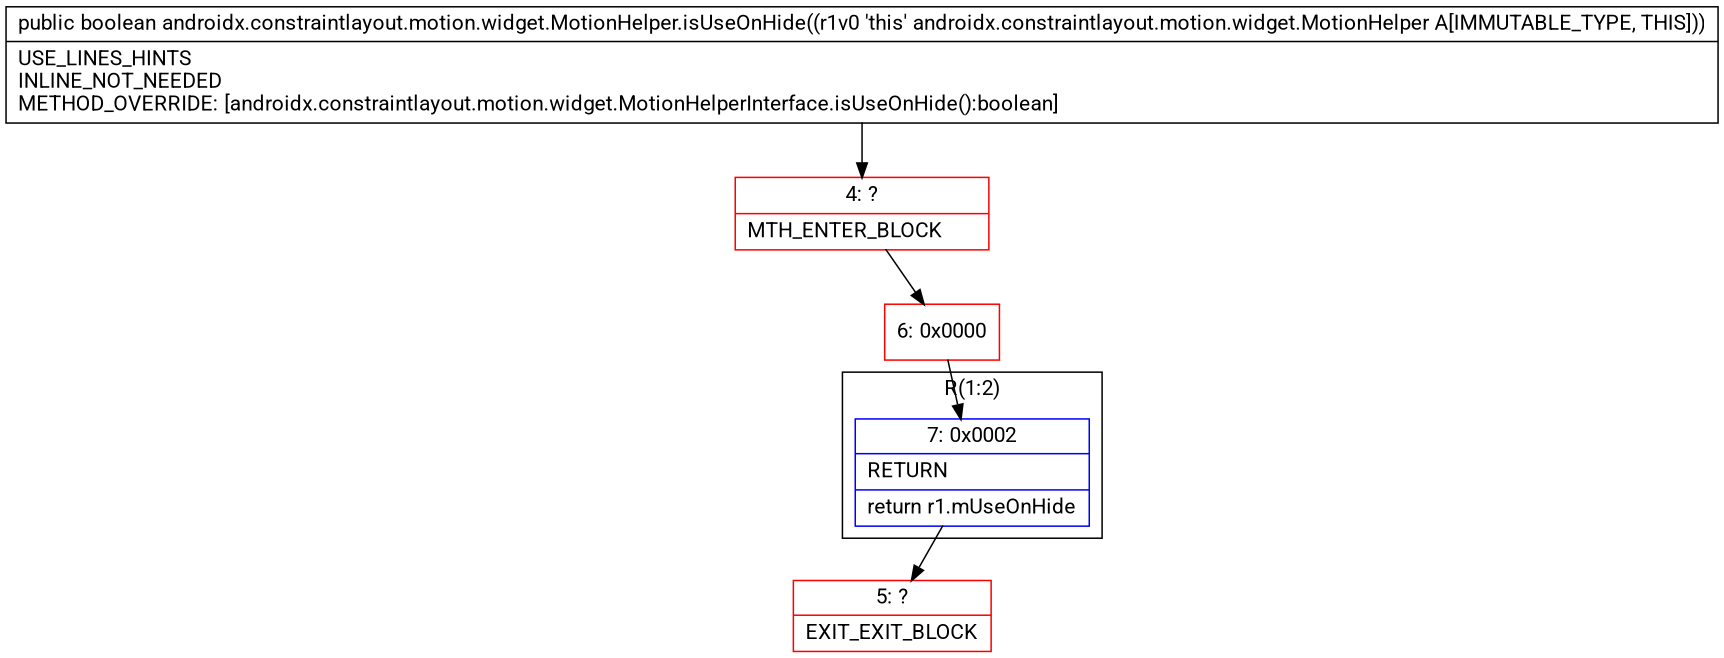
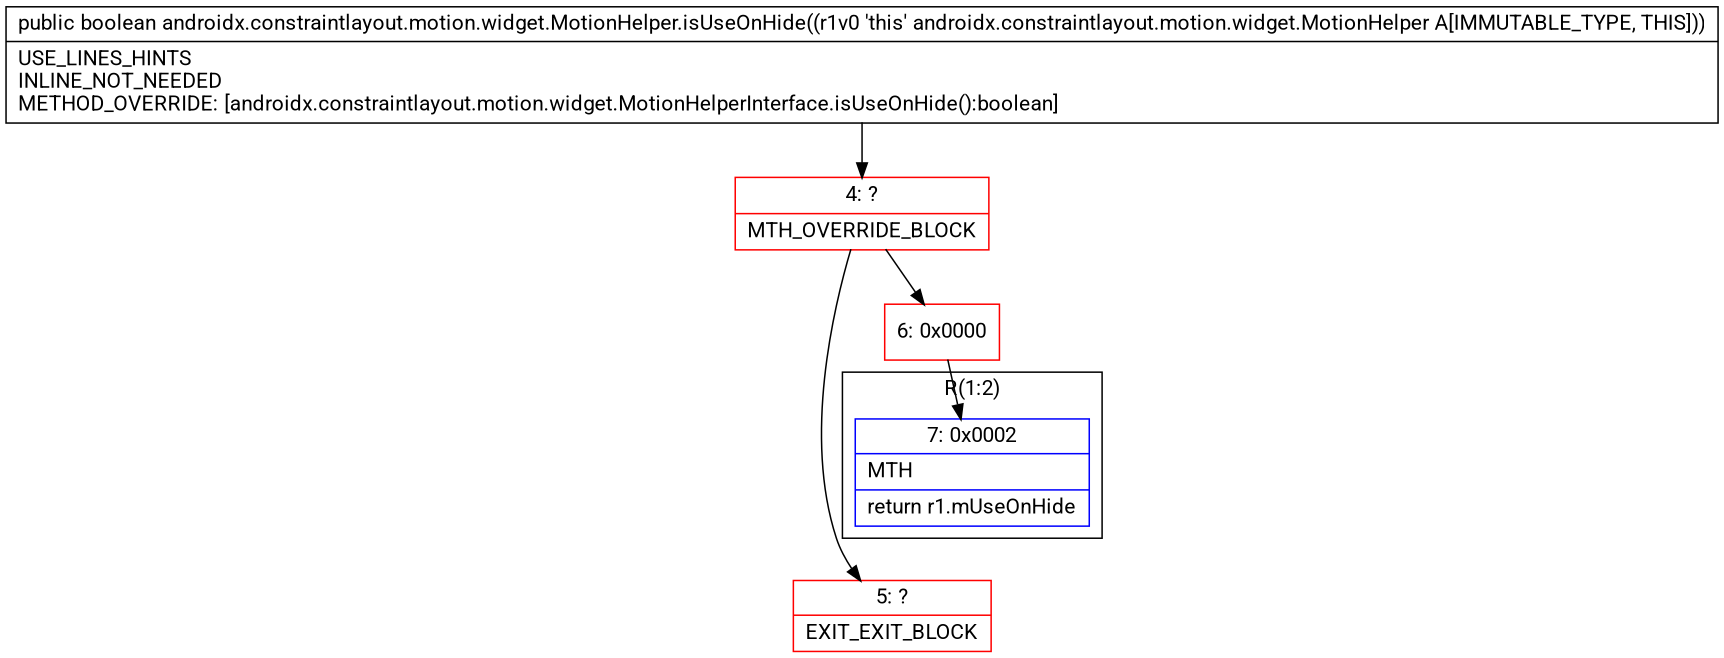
node "4: ?": text "MTH_ENTER_BLOCK" -> "MTH_OVERRIDE_BLOCK"
node "7: 0x0002": text "RETURN" -> "MTH"
edge "7: 0x0002" -> "5: ?": now "4: ?" -> "5: ?"
